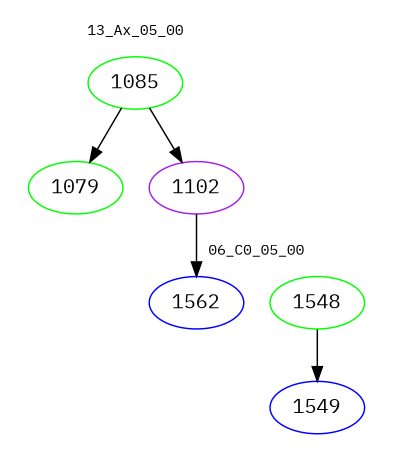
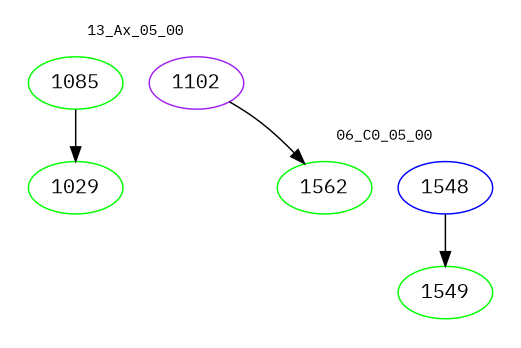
edge "1085" -> "1102": removed
node "1079": label "1079" -> "1029"
node "1562": color blue -> green
node "1548": color green -> blue
node "1549": color blue -> green
